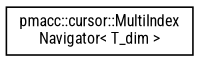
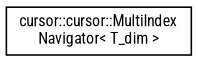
node "pmacc::cursor::MultiIndex Navigator< T_dim >": label "pmacc::cursor::MultiIndex Navigator< T_dim >" -> "cursor::cursor::MultiIndex Navigator< T_dim >"
